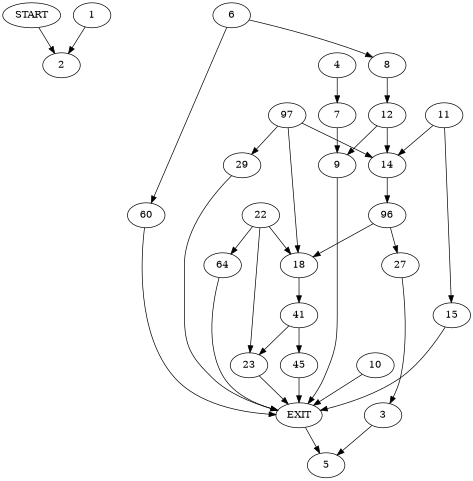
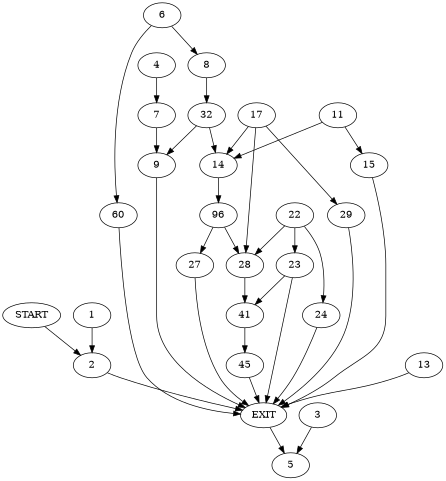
node "97": label "97" -> "17"
node "12": label "12" -> "32"
node "64": label "64" -> "24"
node "18": label "18" -> "28"
edge "41" -> "23": reversed
edge "27" -> "3": now "27" -> "EXIT"
node "10": label "10" -> "13"
edge "2" -> "EXIT": added
